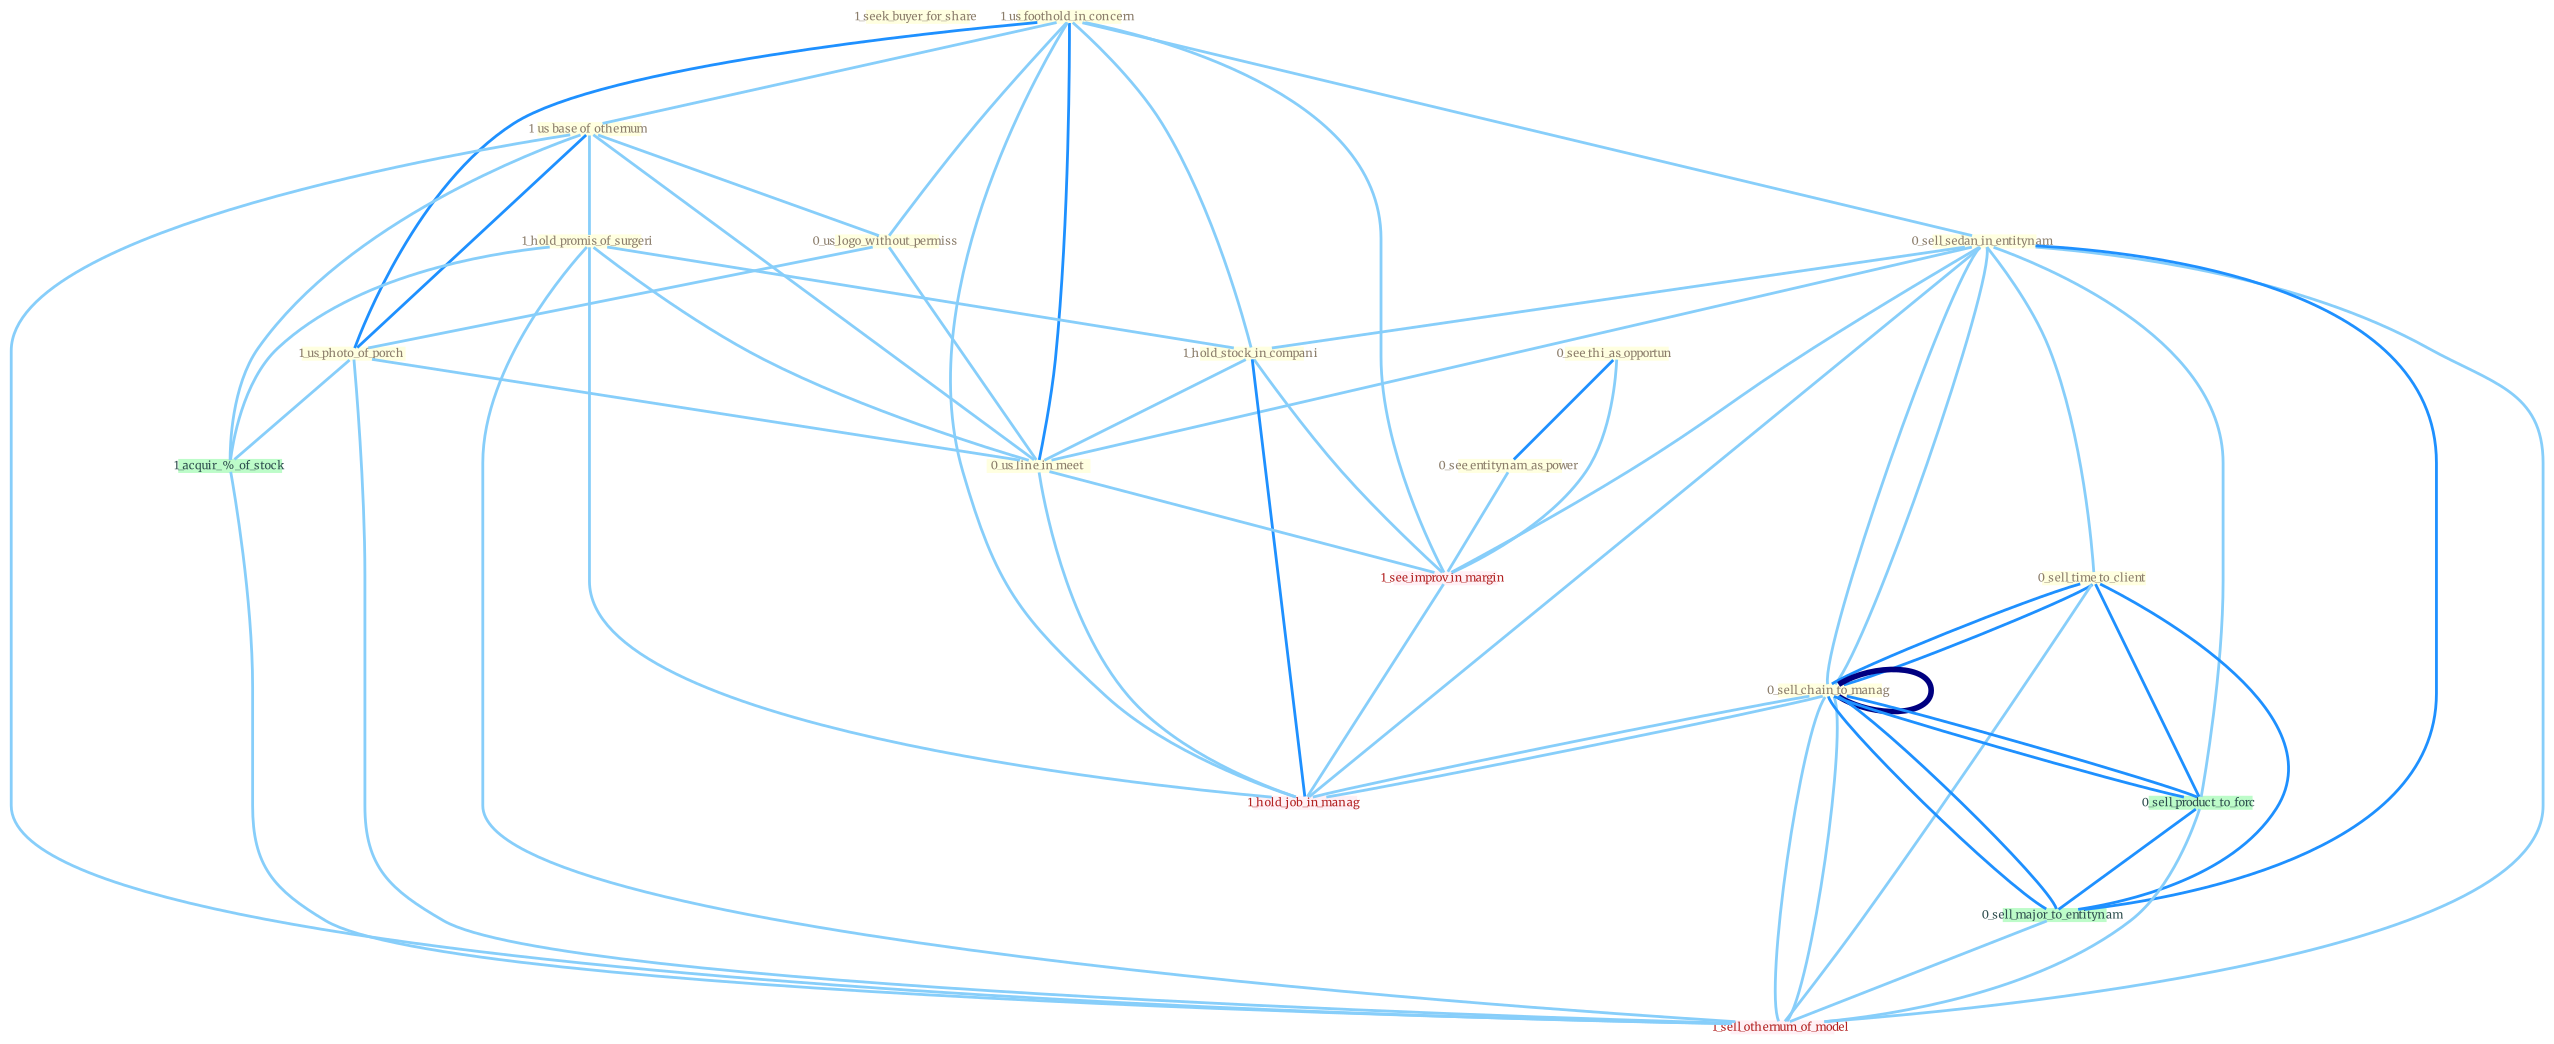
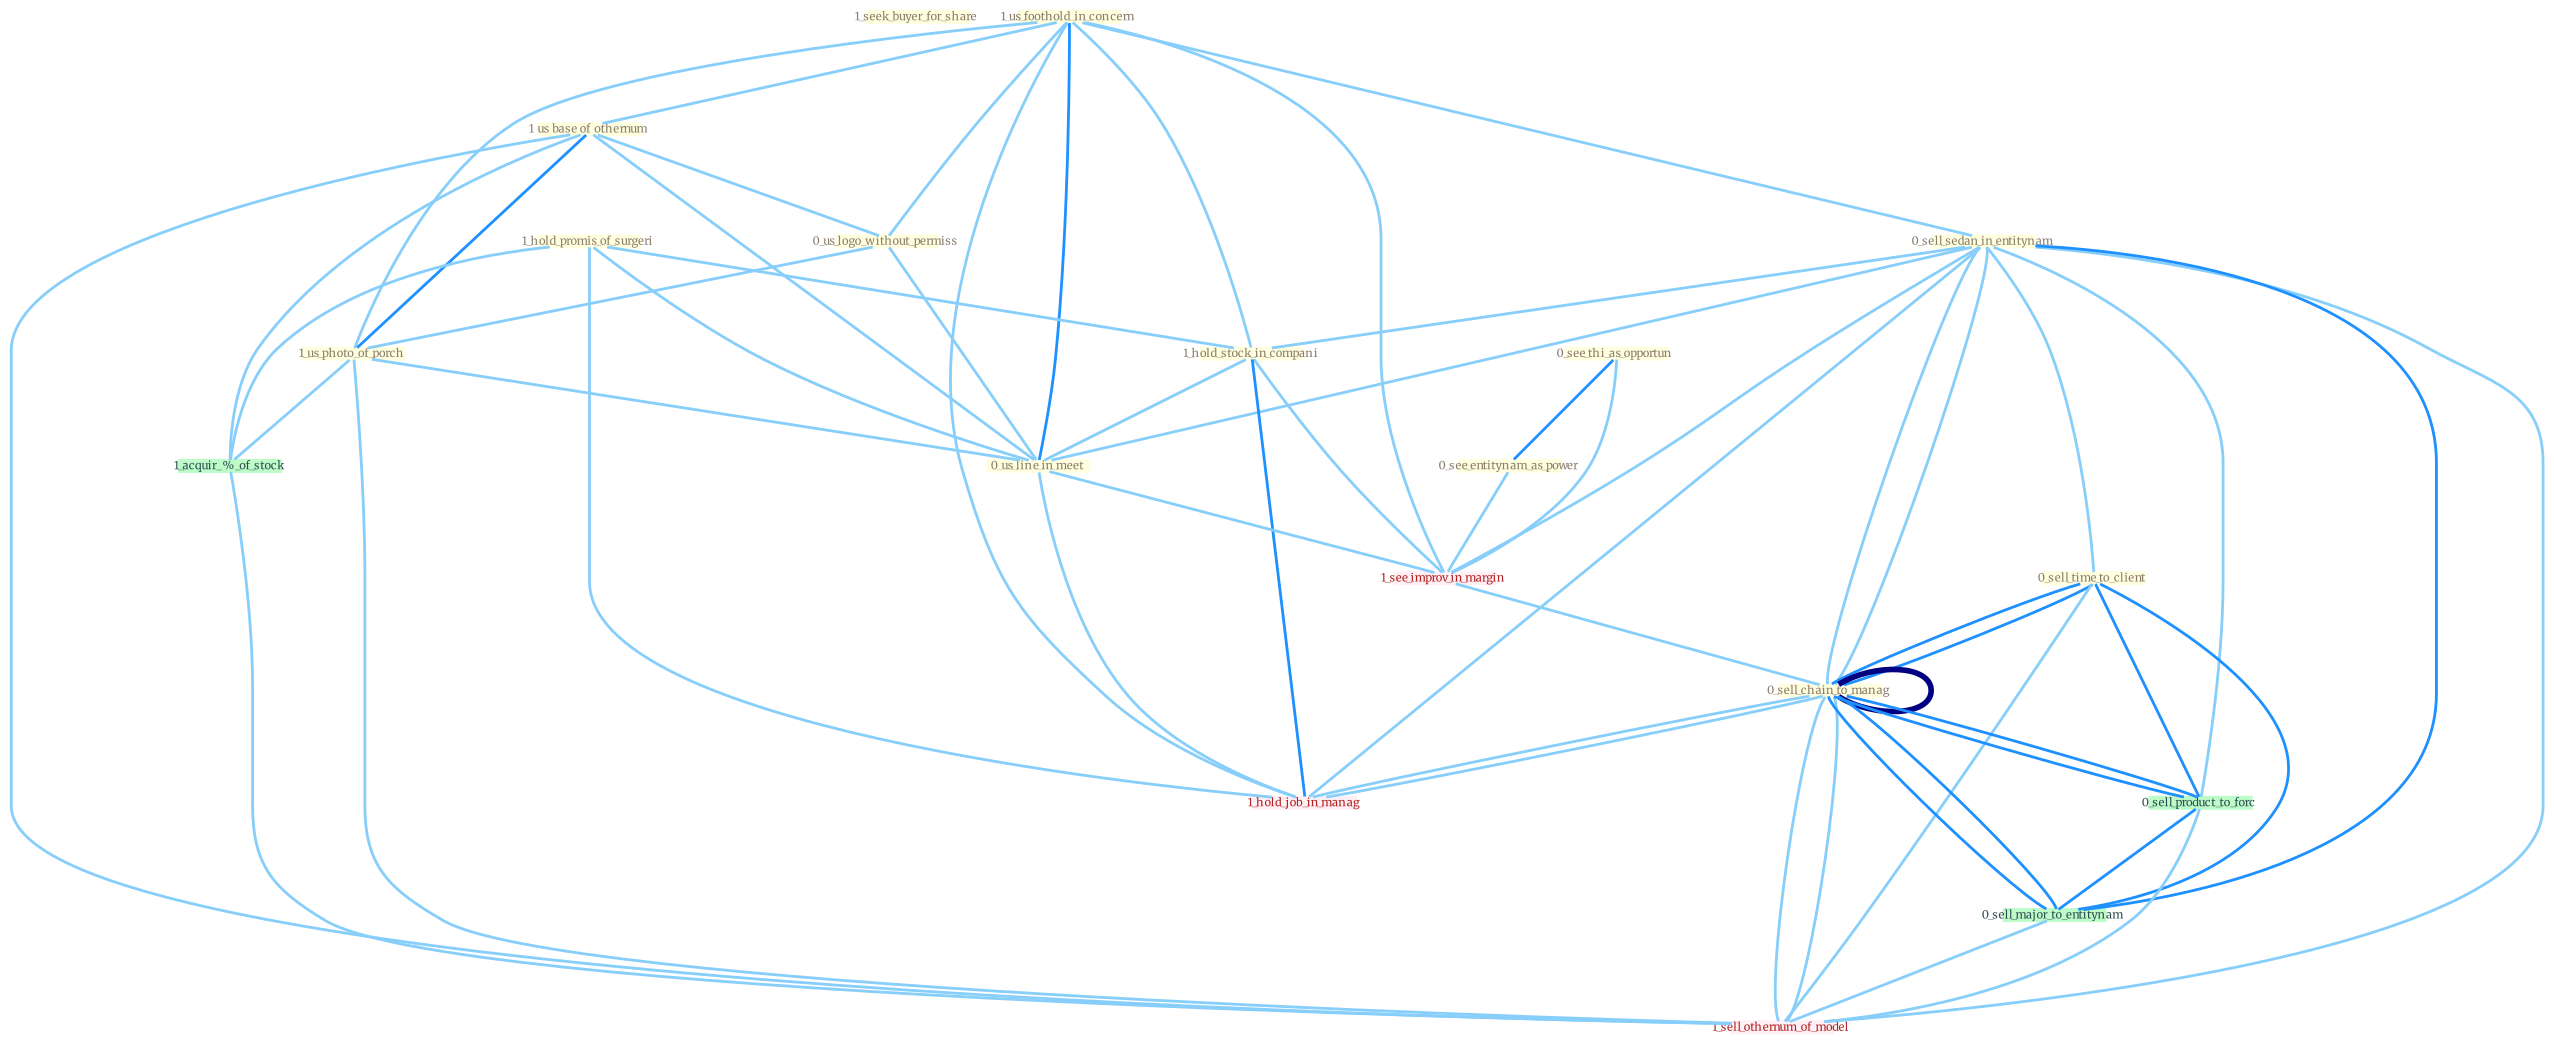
edge "1_us_foothold_in_concern" -- "1_us_photo_of_porch": color #1e90ff -> #87cefa
edge "1_us_base_of_othernum" -- "1_hold_promis_of_surgeri": removed
edge "1_see_improv_in_margin" -- "1_hold_job_in_manag": now "1_see_improv_in_margin" -- "0_sell_chain_to_manag"
edge "1_hold_promis_of_surgeri" -- "1_sell_othernum_of_model": removed
